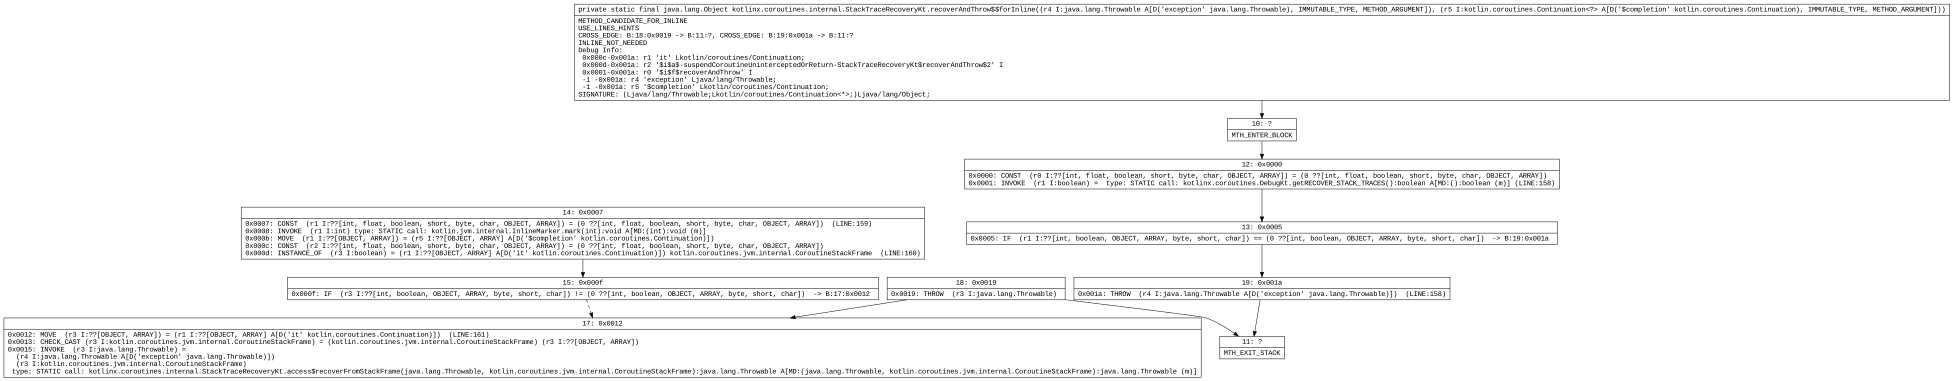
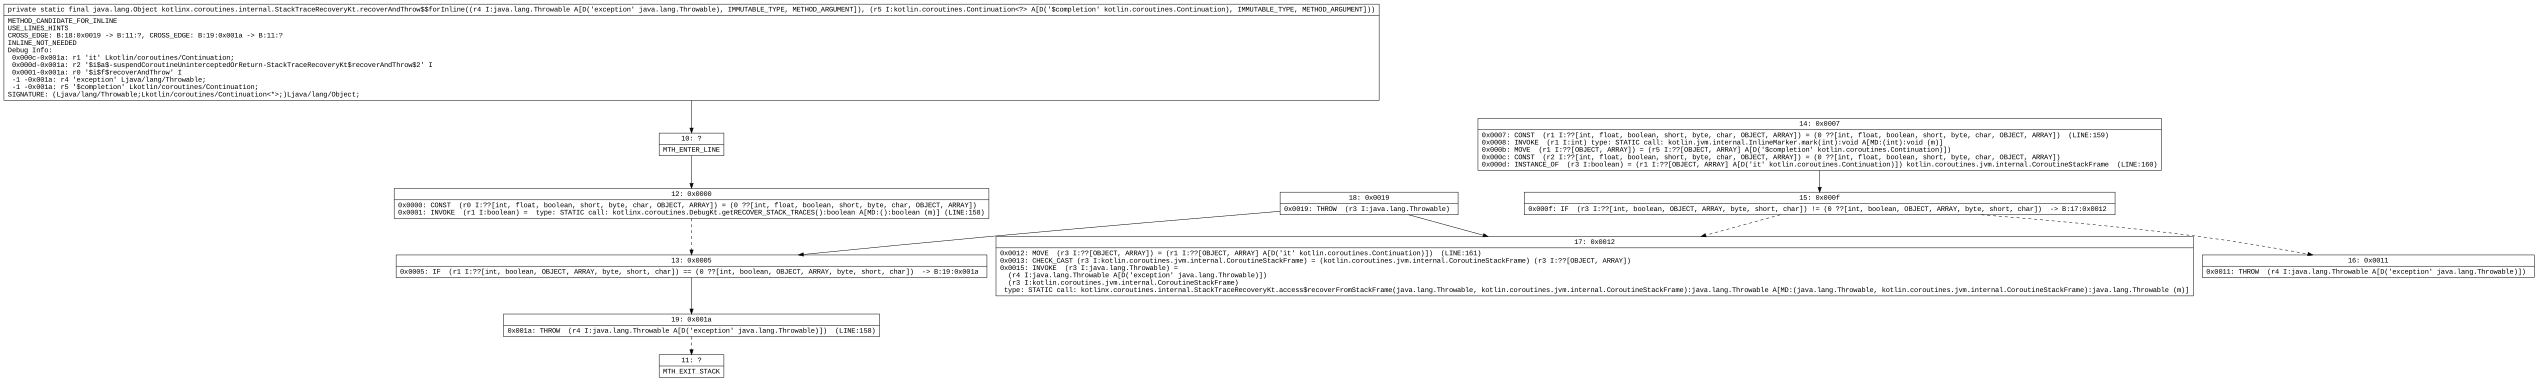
node "10: ?": text "MTH_ENTER_BLOCK" -> "MTH_ENTER_LINE"
edge "12: 0x0000" -> "13: 0x0005": style solid -> dashed
node "16: 0x0011": added
edge "18: 0x0019" -> "11: ?": now "18: 0x0019" -> "13: 0x0005"
edge "19: 0x001a" -> "11: ?": style solid -> dashed
